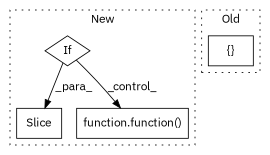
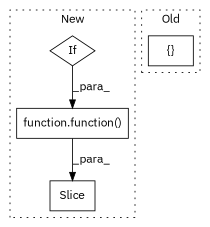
edge "If" -> "Slice": now "function.function()" -> "Slice"
edge "If" -> "function.function()": label "_control_" -> "_para_"
